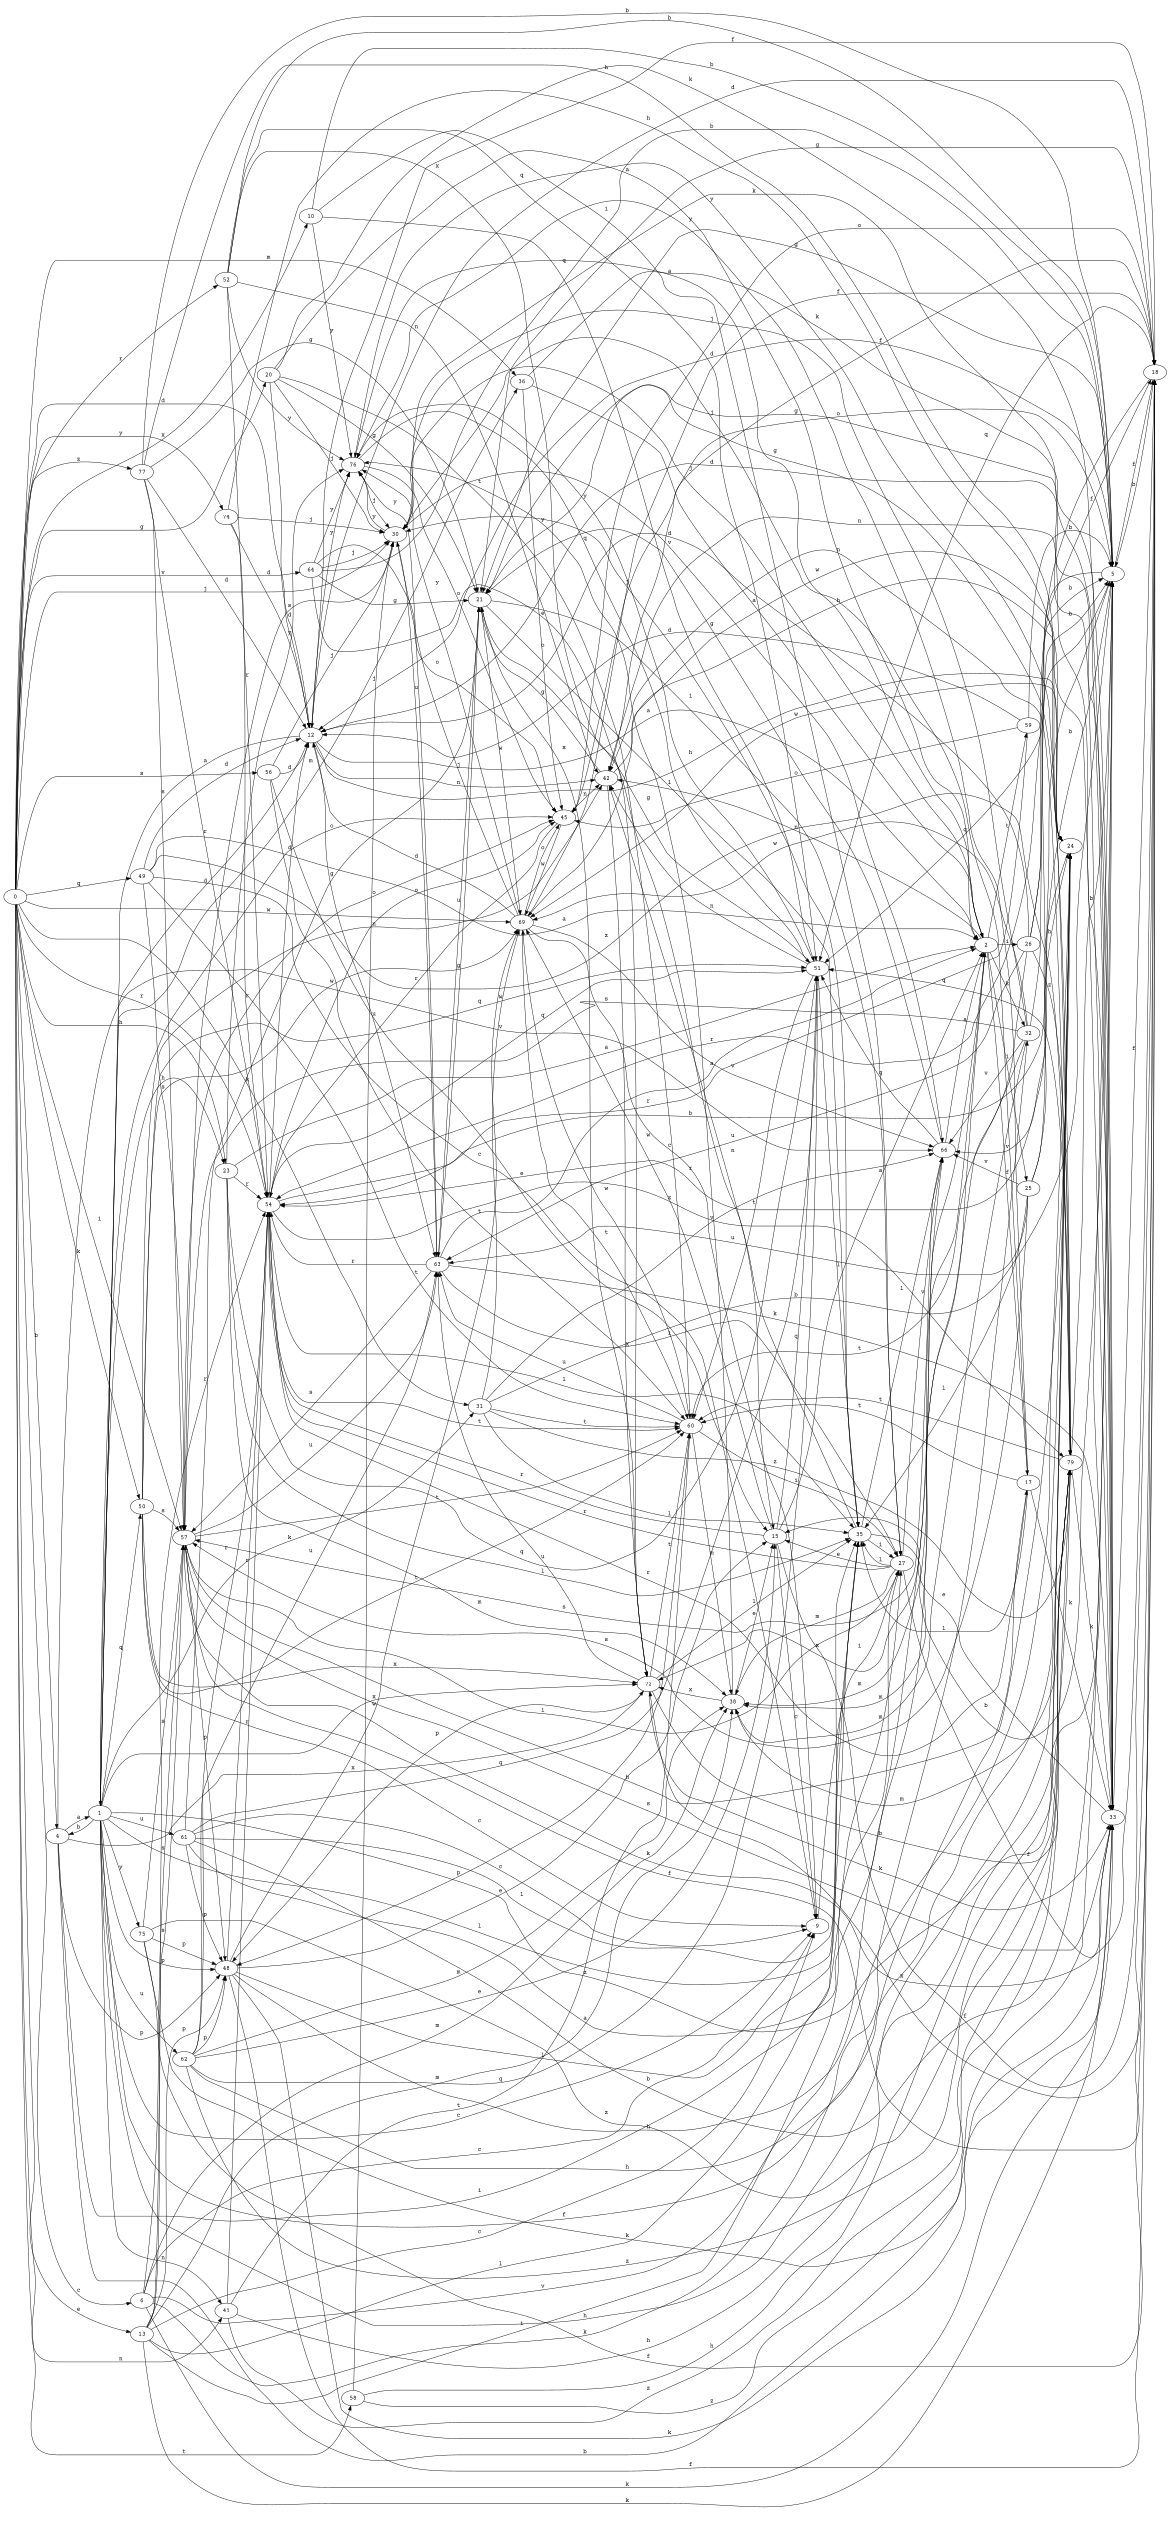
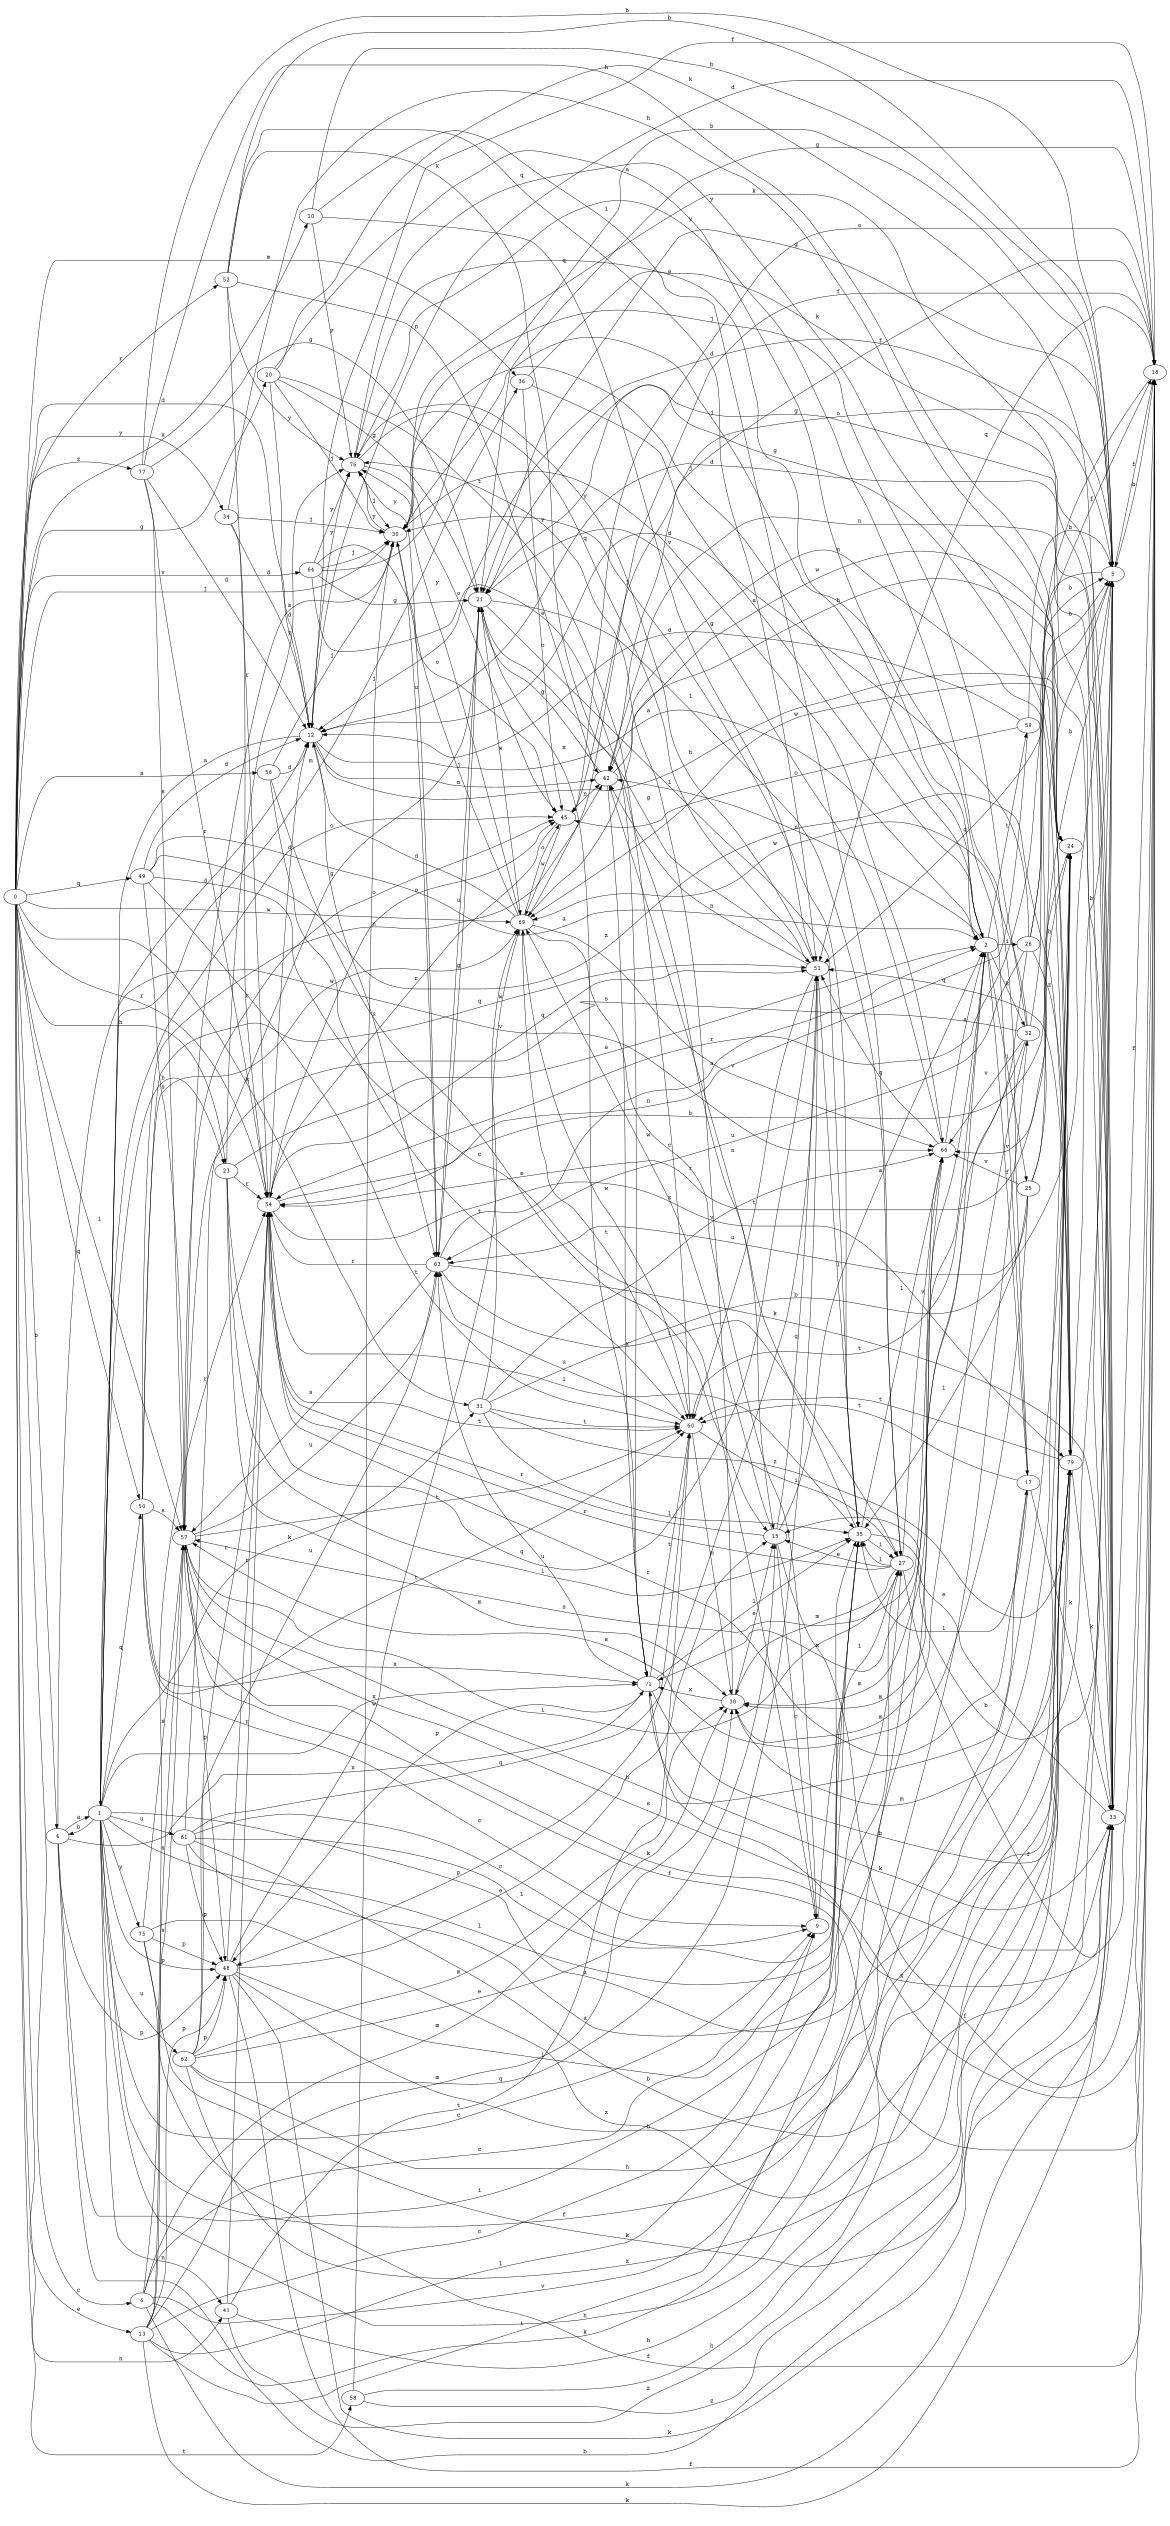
node "74": label "74" -> "34"
edge "59" -> "54": label "r" -> "n"
edge "0" -> "50": label "k" -> "q"
